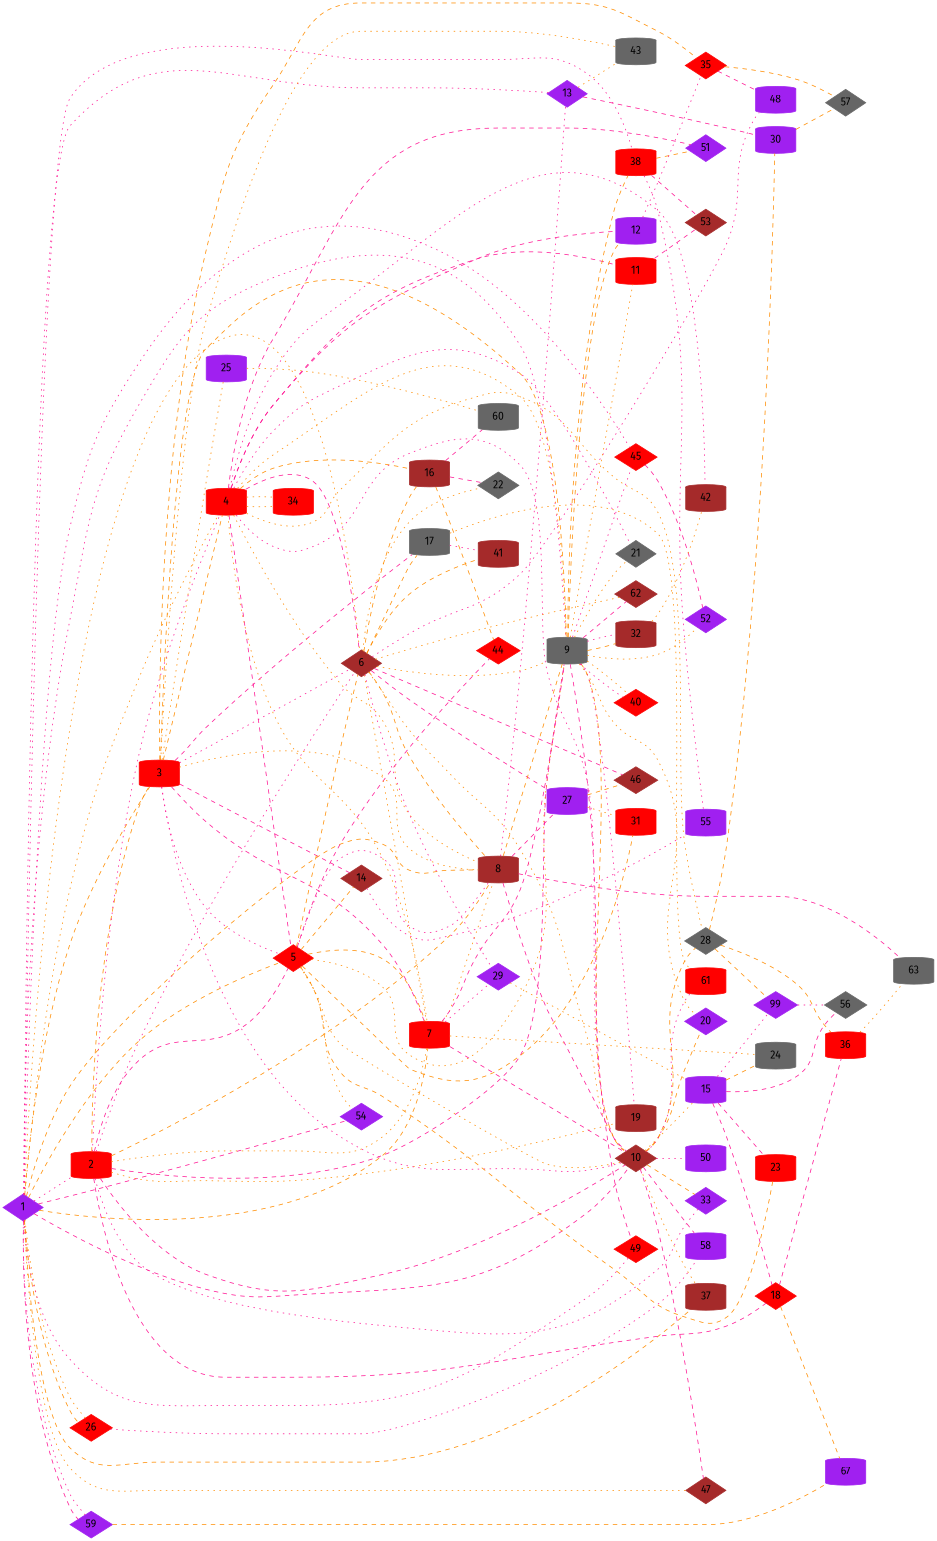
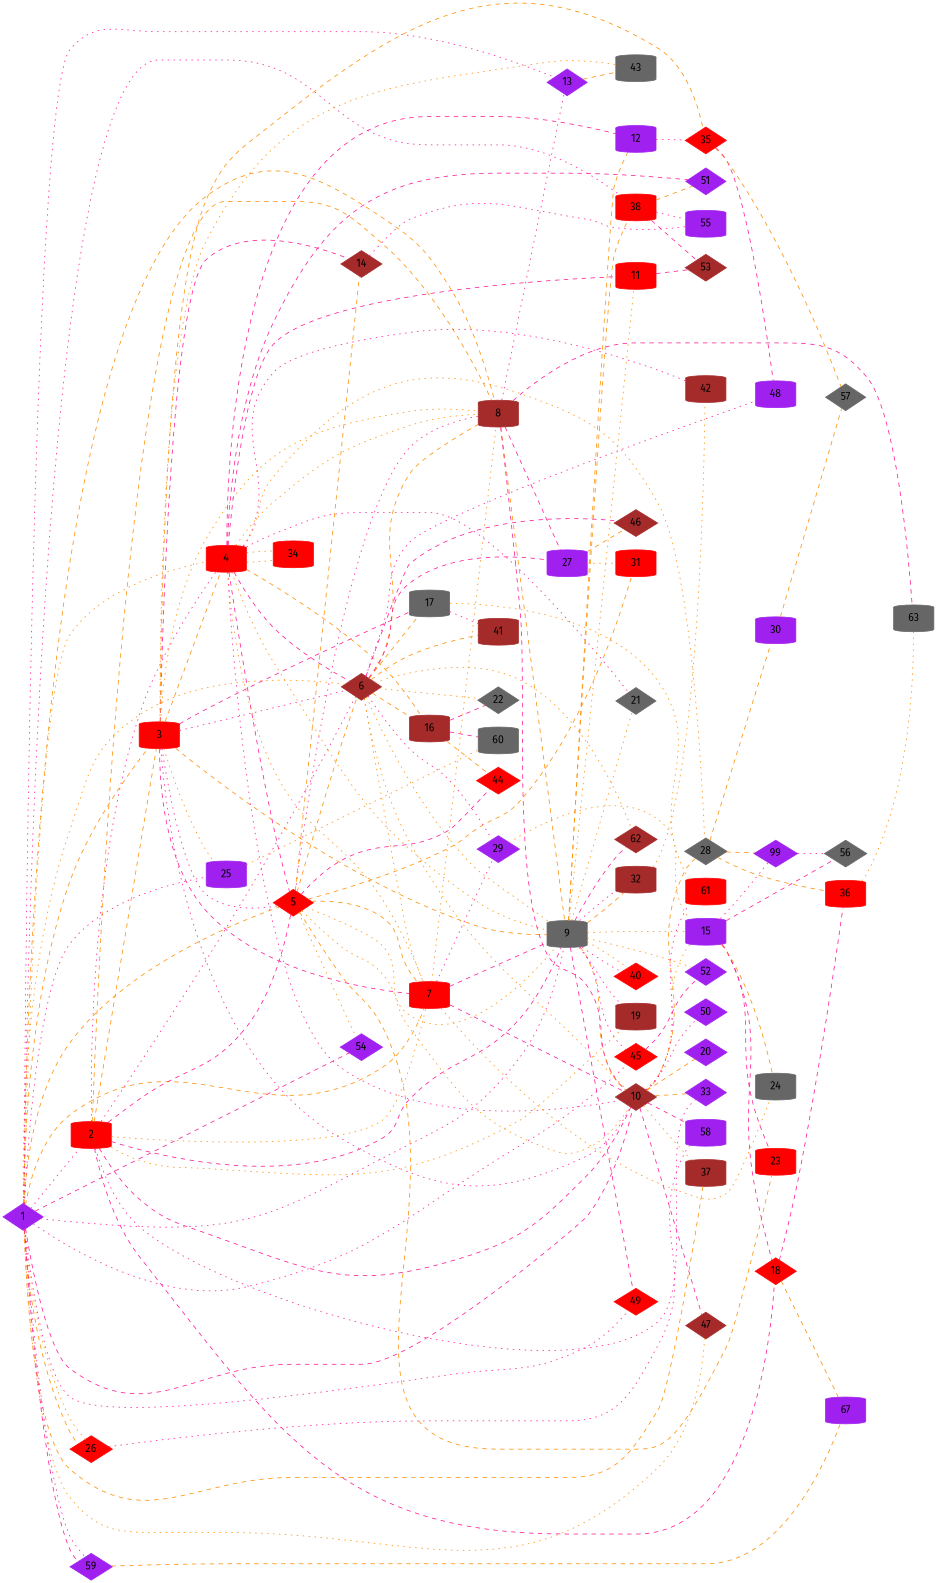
edge "43" -- "13": style dotted -> dashed
edge "13" -- "30": removed
edge "9" -- "20": now "9" -- "15"
edge "25" -- "1": added
node "50": shape cylinder -> diamond
